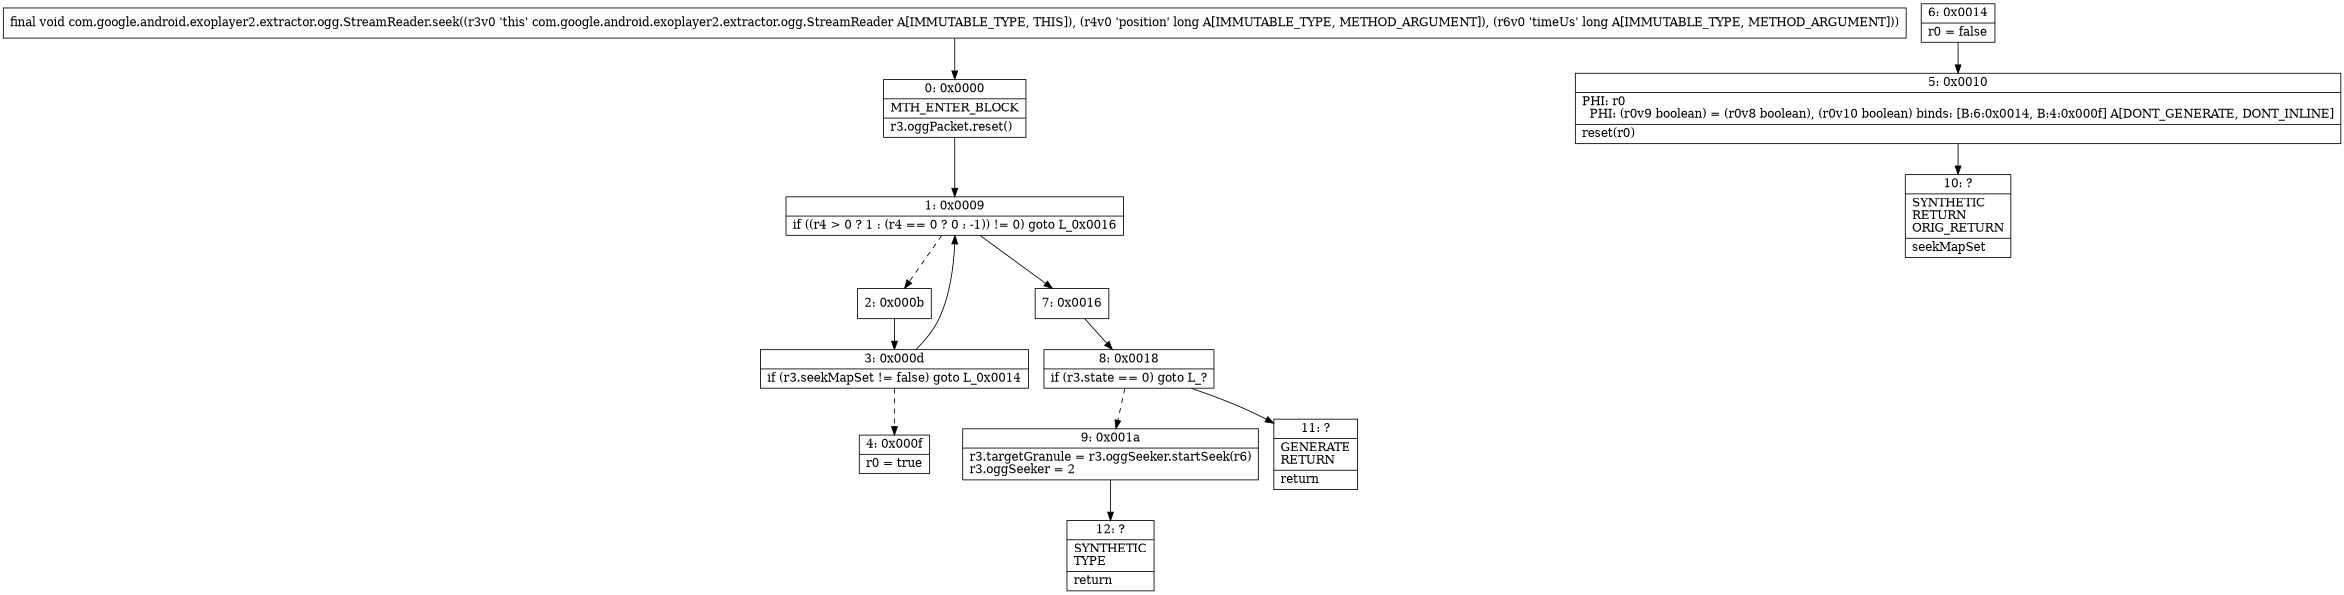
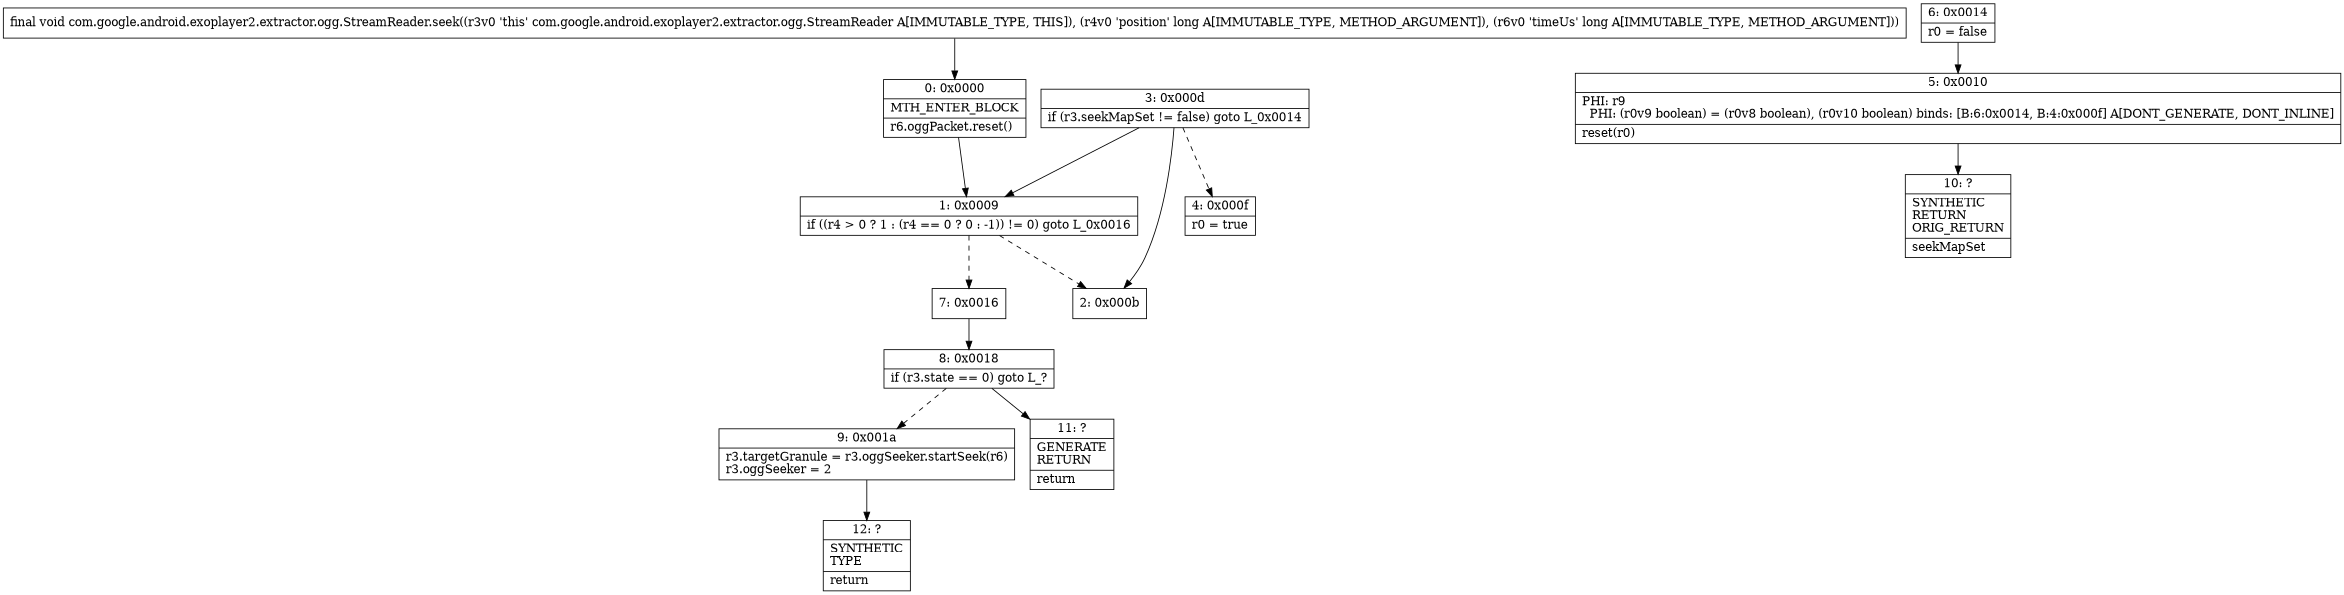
node "5: 0x0010": text "PHI: r0" -> "PHI: r9"
node "0: 0x0000": text "r3.oggPacket.reset()" -> "r6.oggPacket.reset()"
edge "1: 0x0009" -> "7: 0x0016": style solid -> dashed
edge "2: 0x000b" -> "3: 0x000d": reversed
